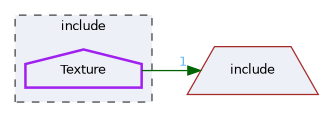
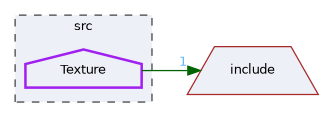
cluster "include": label "include" -> "src"
